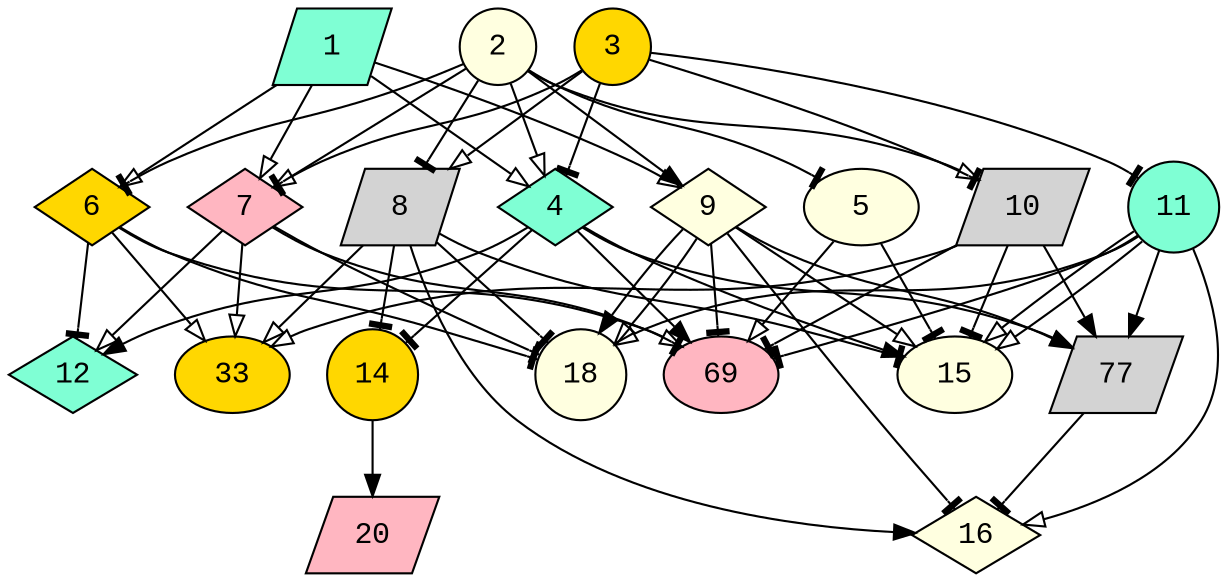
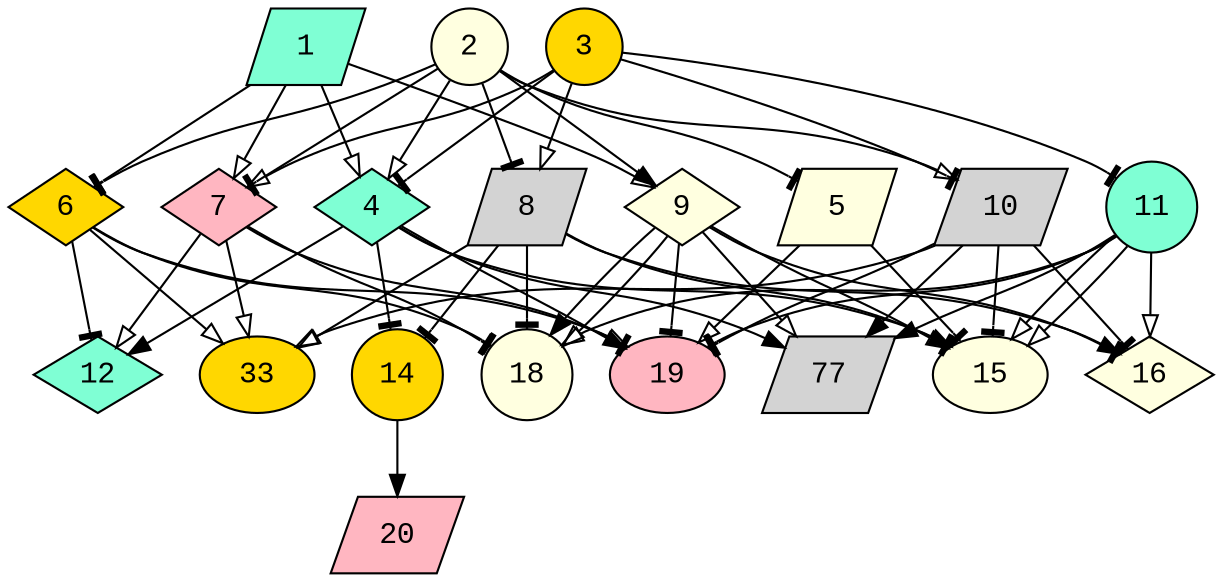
edge "1" -> "6": arrowhead onormal -> tee
node "5": shape ellipse -> parallelogram
node "69": label "69" -> "19"
edge "77" -> "16": now "10" -> "16"
